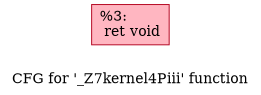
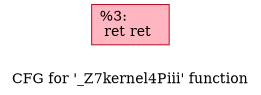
node "%3:": text "ret void" -> "ret ret"
